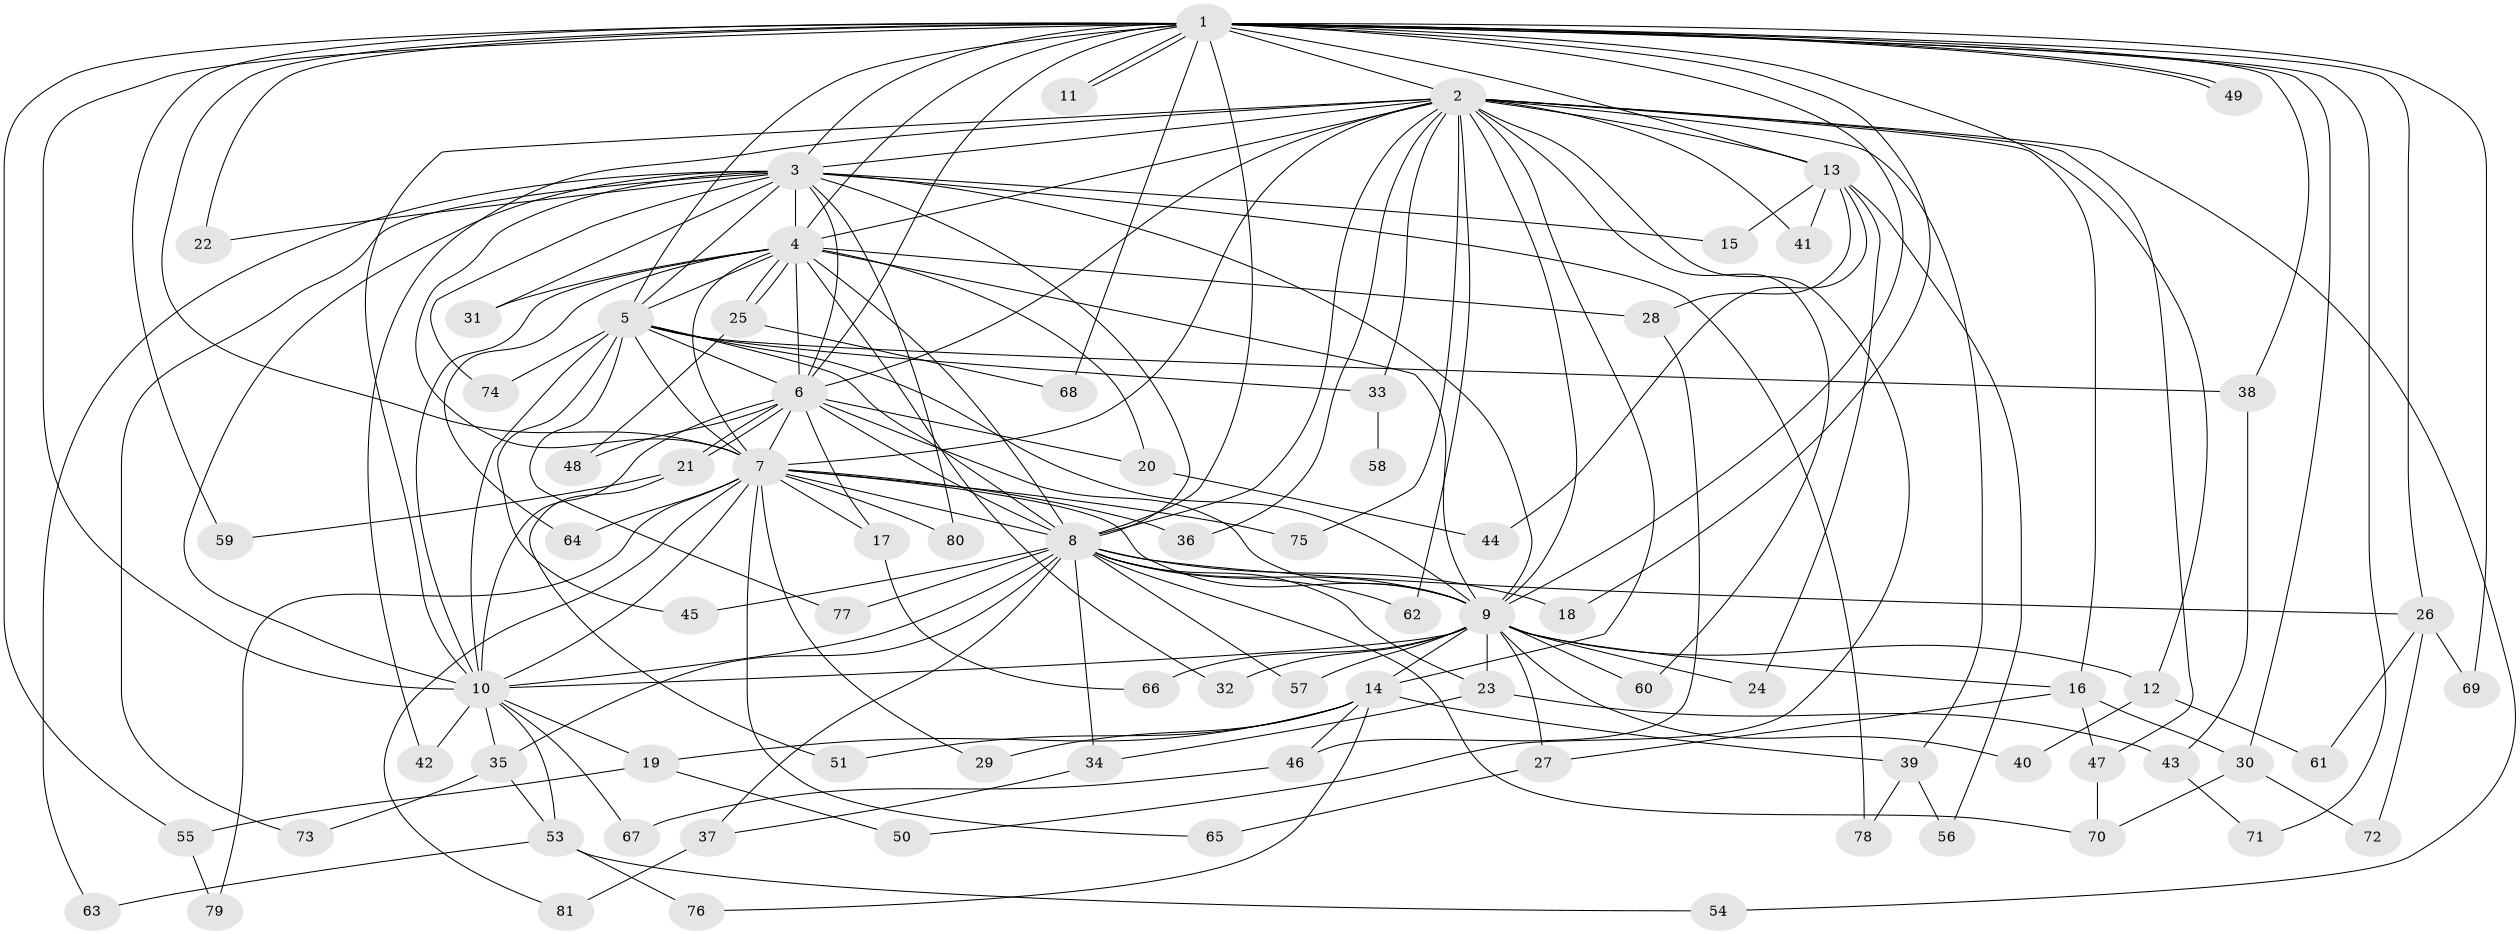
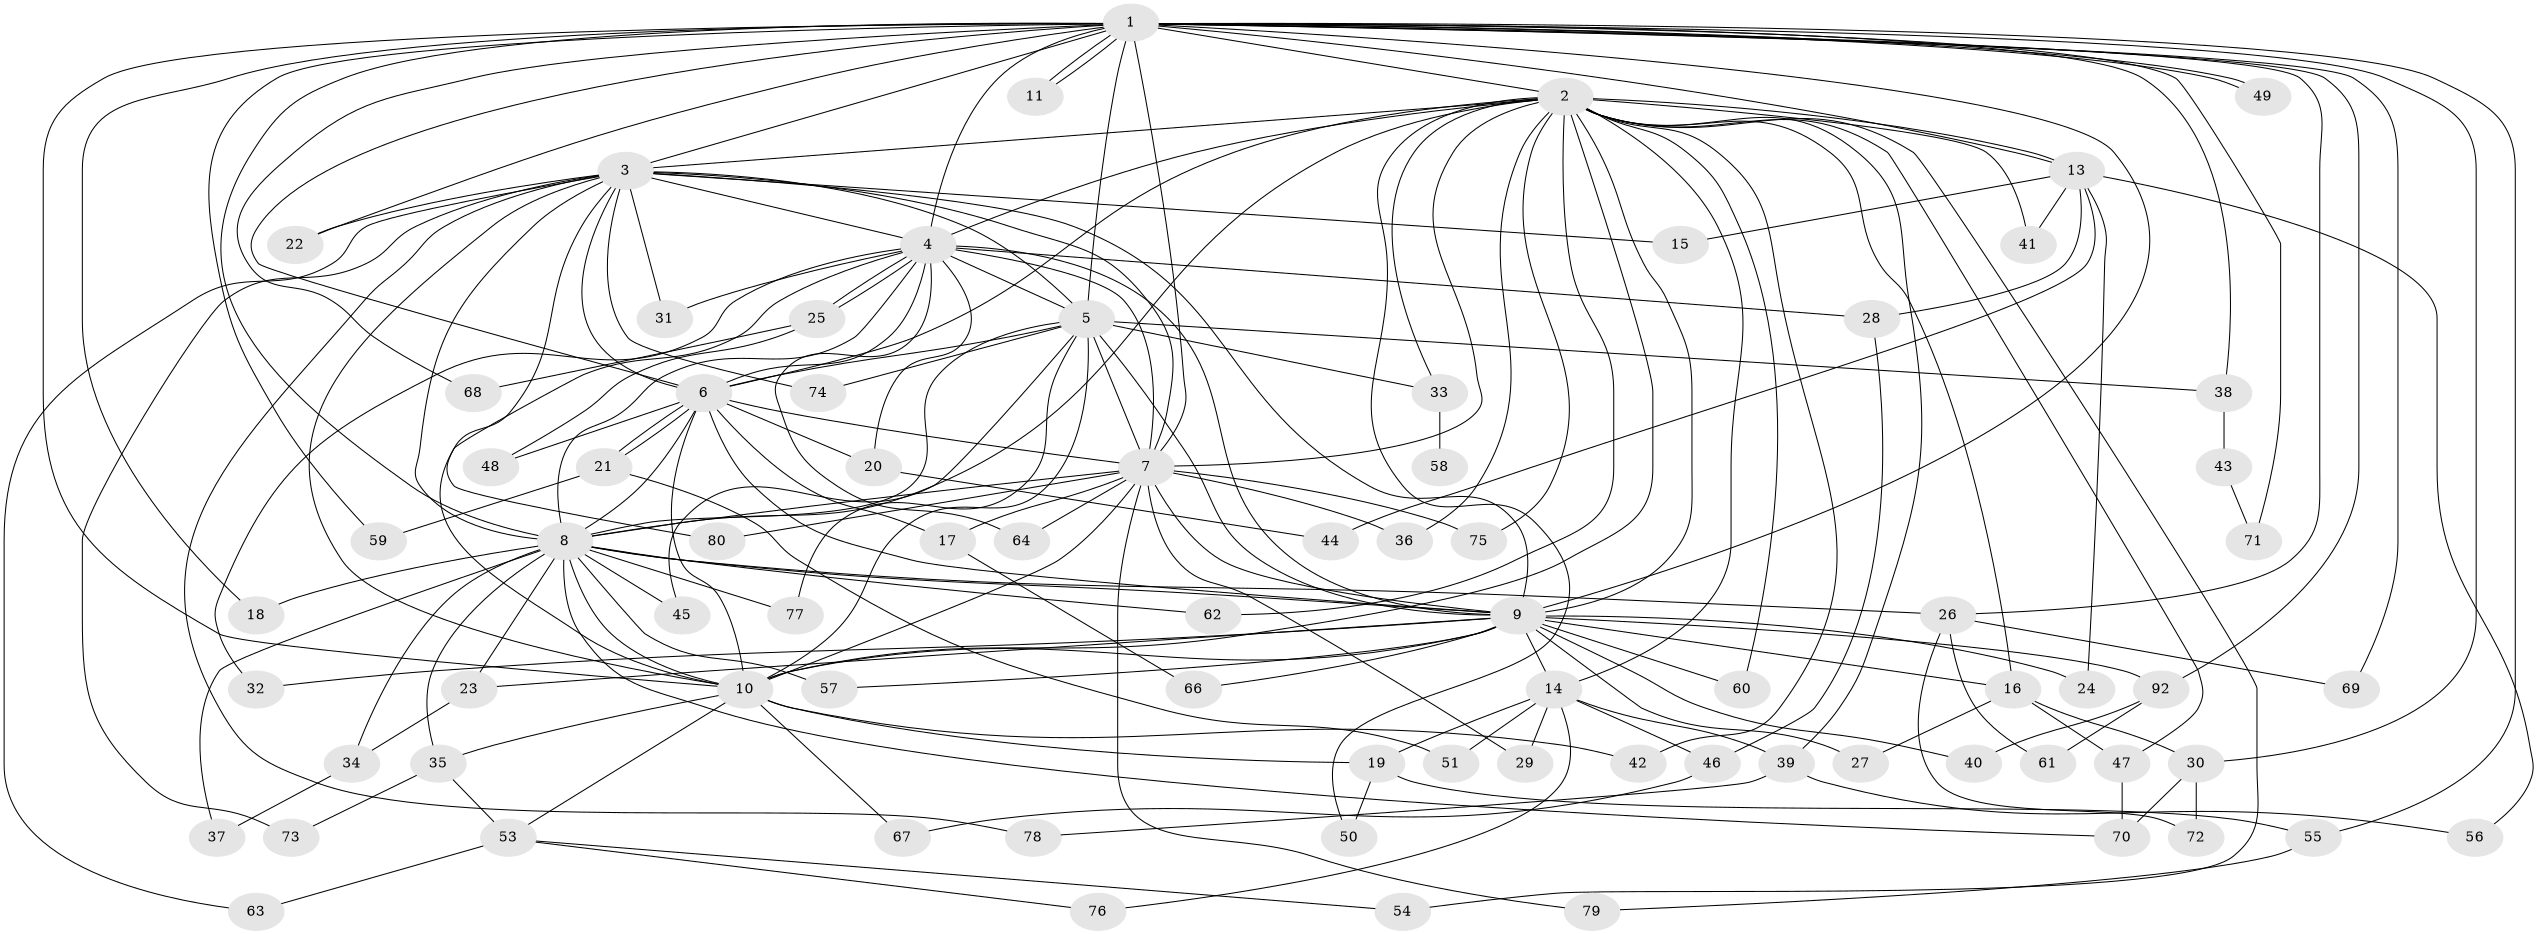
node "12": label "12" -> "92"
edge "23" -- "43": removed
node "65": removed
node "81": removed
